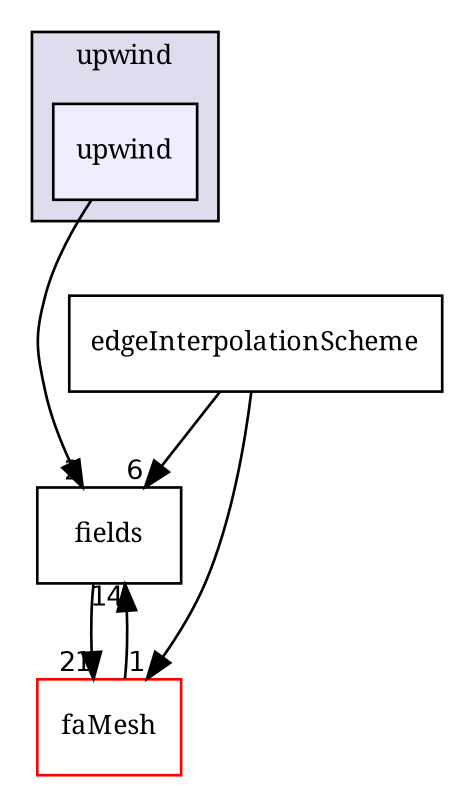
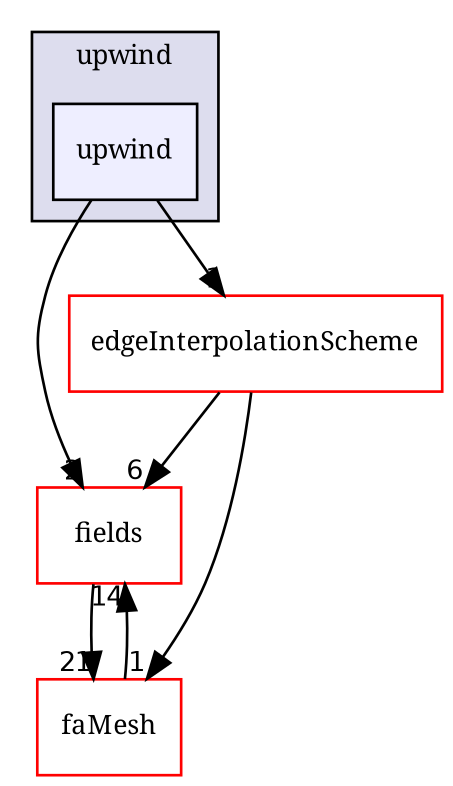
edge "upwind" -> "edgeInterpolationScheme": added
node "edgeInterpolationScheme": color black -> red
node "fields": color black -> red
